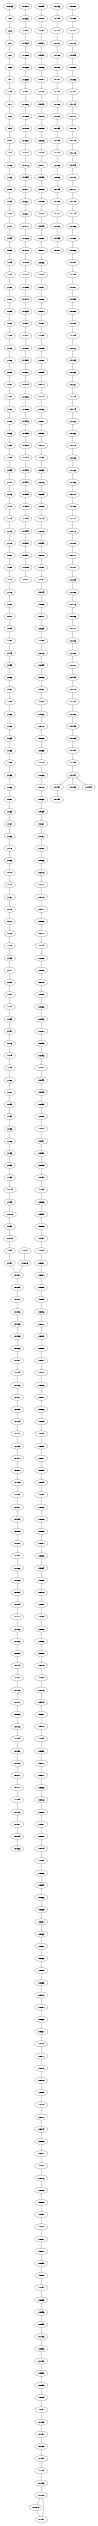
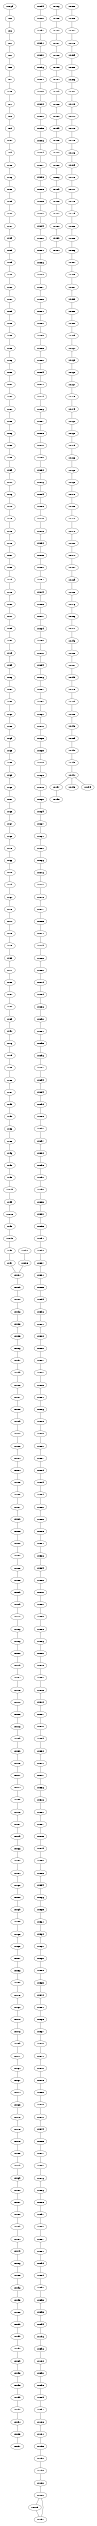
node "n_152": added
